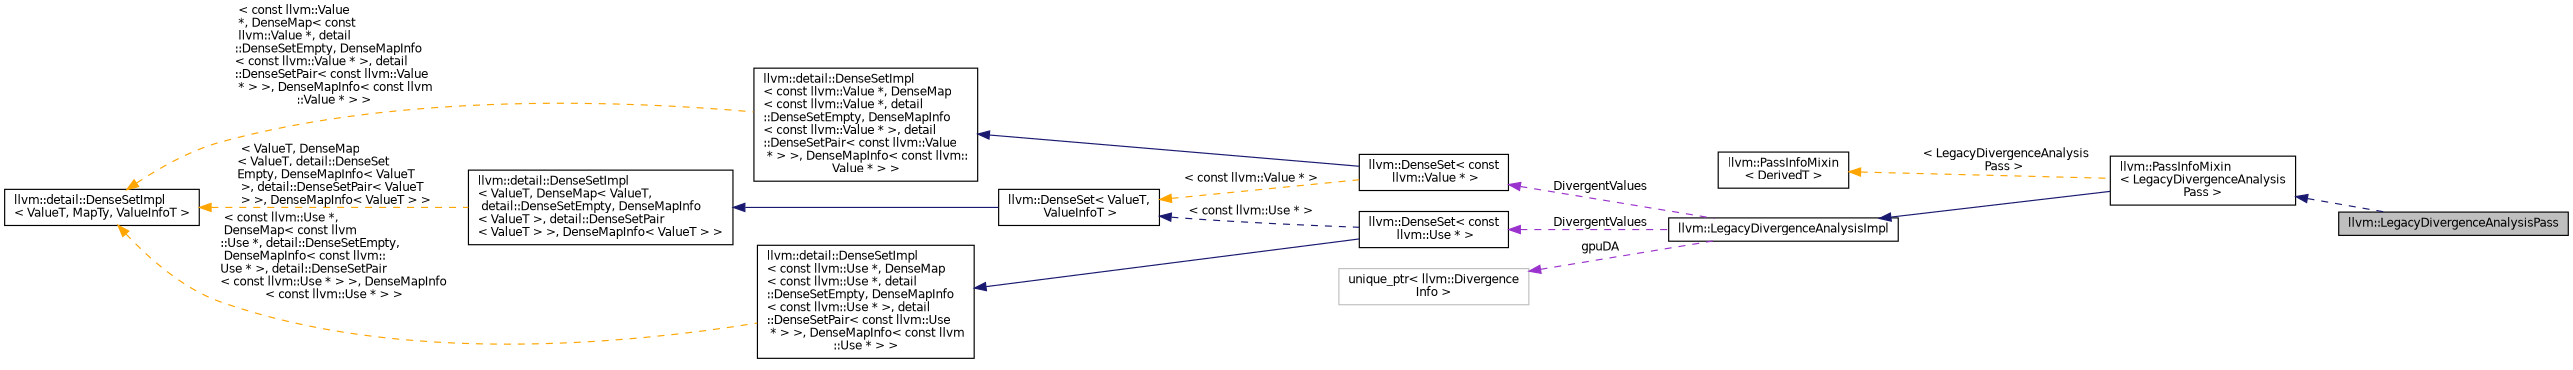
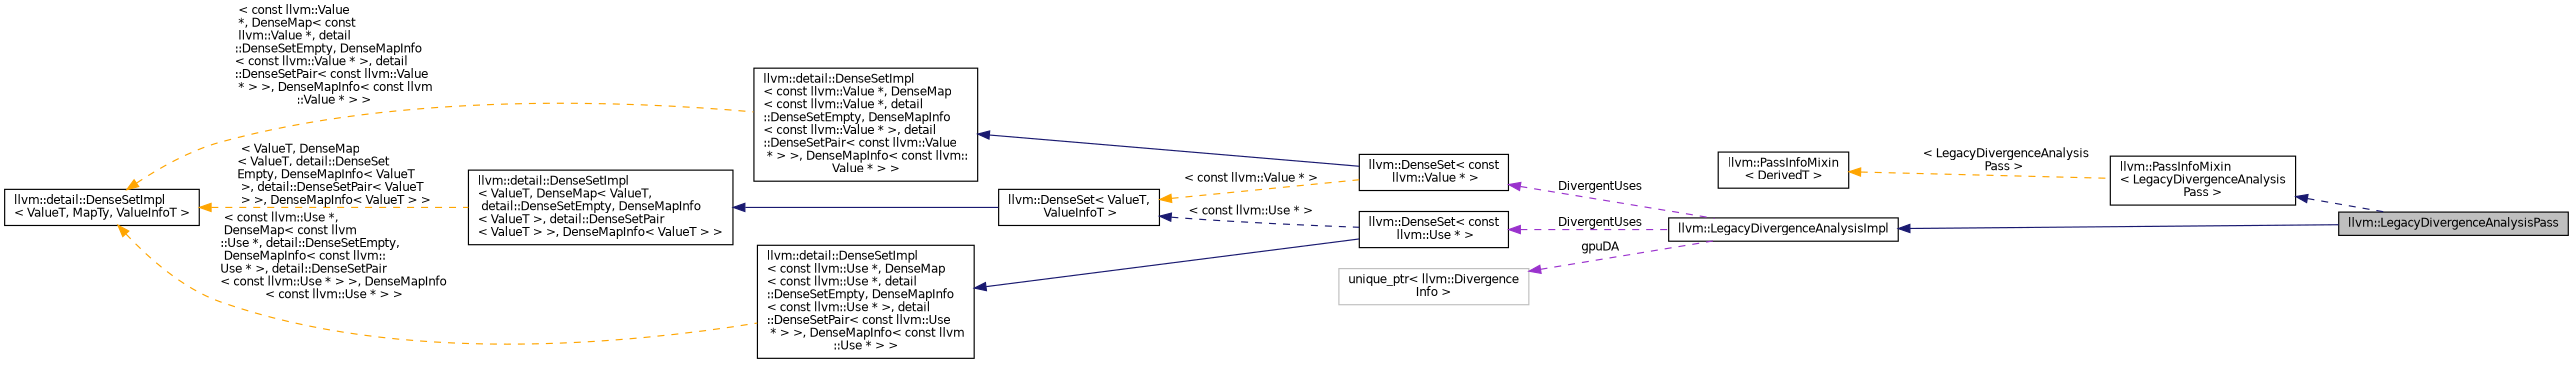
edge "llvm::LegacyDivergenceAnalysisImpl" -> "llvm::DenseSet< const llvm::Value * >": label " DivergentValues" -> " DivergentUses"
edge "llvm::PassInfoMixin < LegacyDivergenceAnalysis Pass >" -> "llvm::LegacyDivergenceAnalysisImpl": now "llvm::LegacyDivergenceAnalysisPass" -> "llvm::LegacyDivergenceAnalysisImpl"
edge "llvm::LegacyDivergenceAnalysisImpl" -> "llvm::DenseSet< const llvm::Use * >": label " DivergentValues" -> " DivergentUses"
